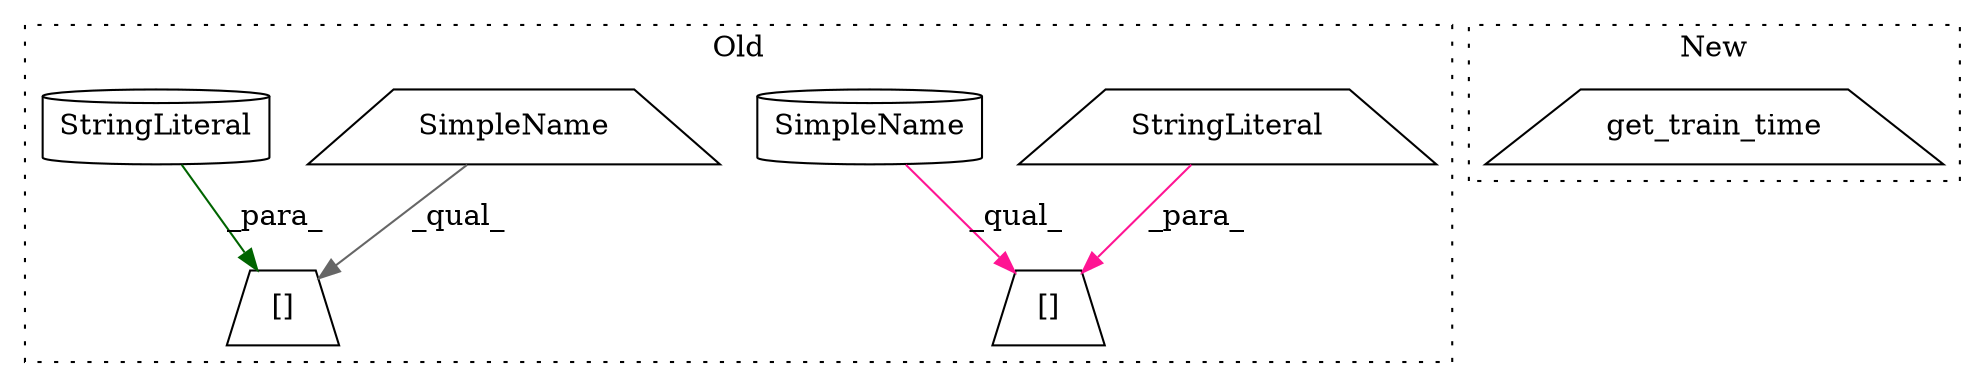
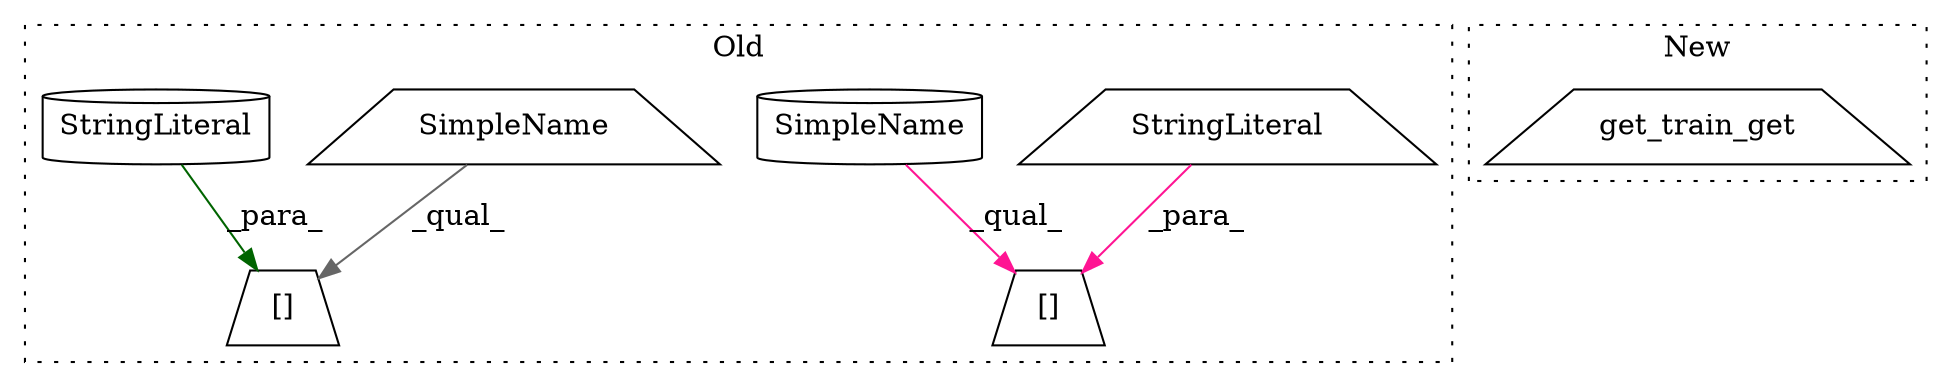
node "get_train_time": label "get_train_time" -> "get_train_get"
